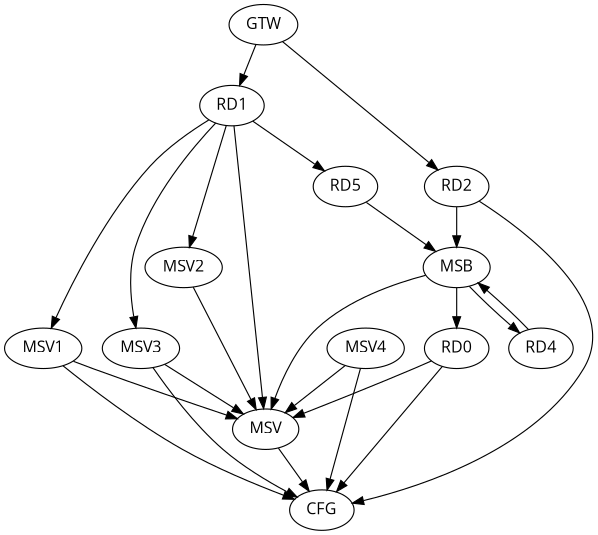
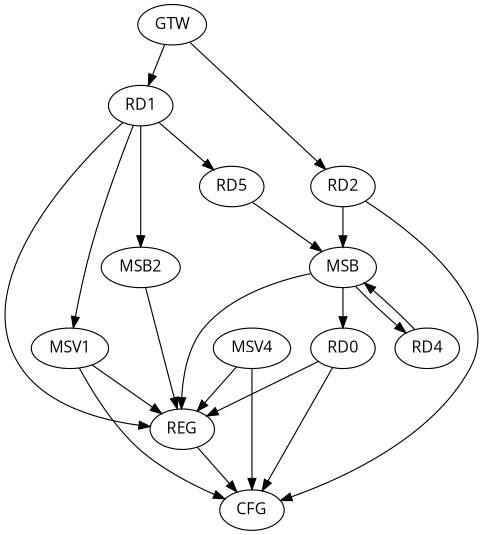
node "MSV2": label "MSV2" -> "MSB2"
node "MSV3": removed
node "MSV": label "MSV" -> "REG"
